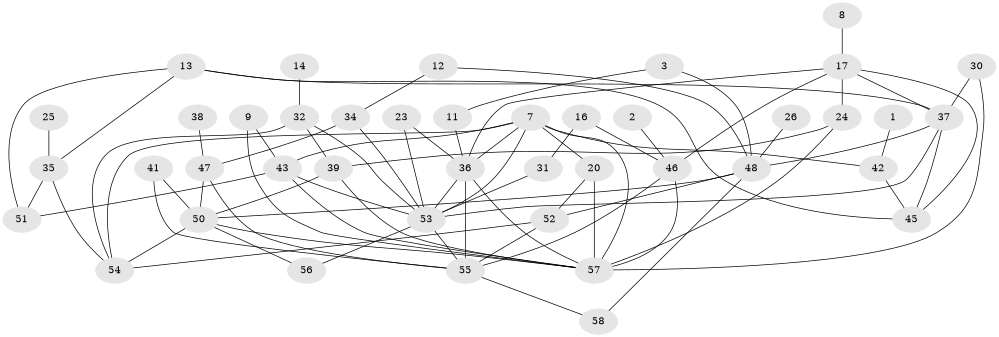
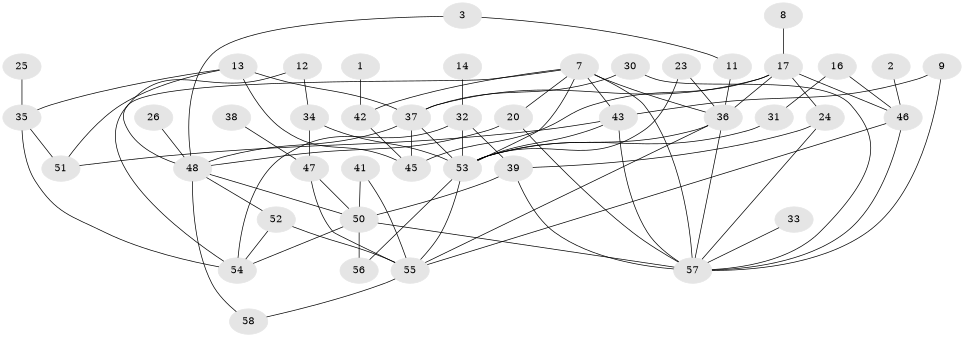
edge "20" -- "52": now "20" -- "48"
node "33": added
